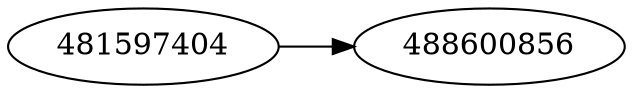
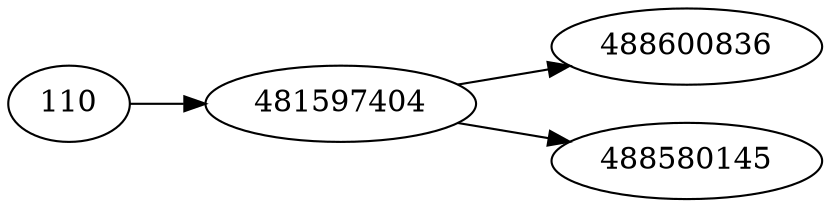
node "488600856": label "488600856" -> "488600836"
node "110": added
node "488580145": added
